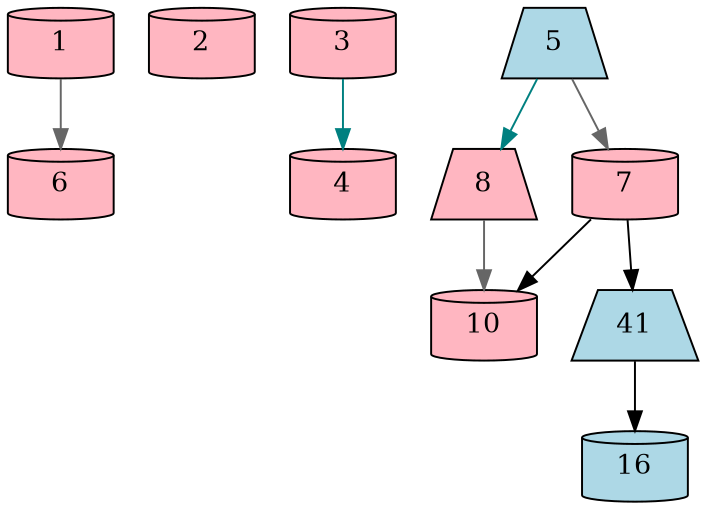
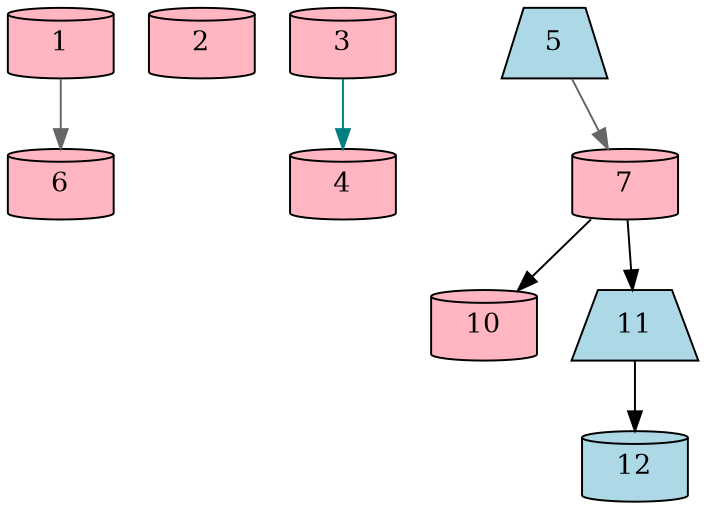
node "8": removed
node "41": label "41" -> "11"
node "16": label "16" -> "12"
